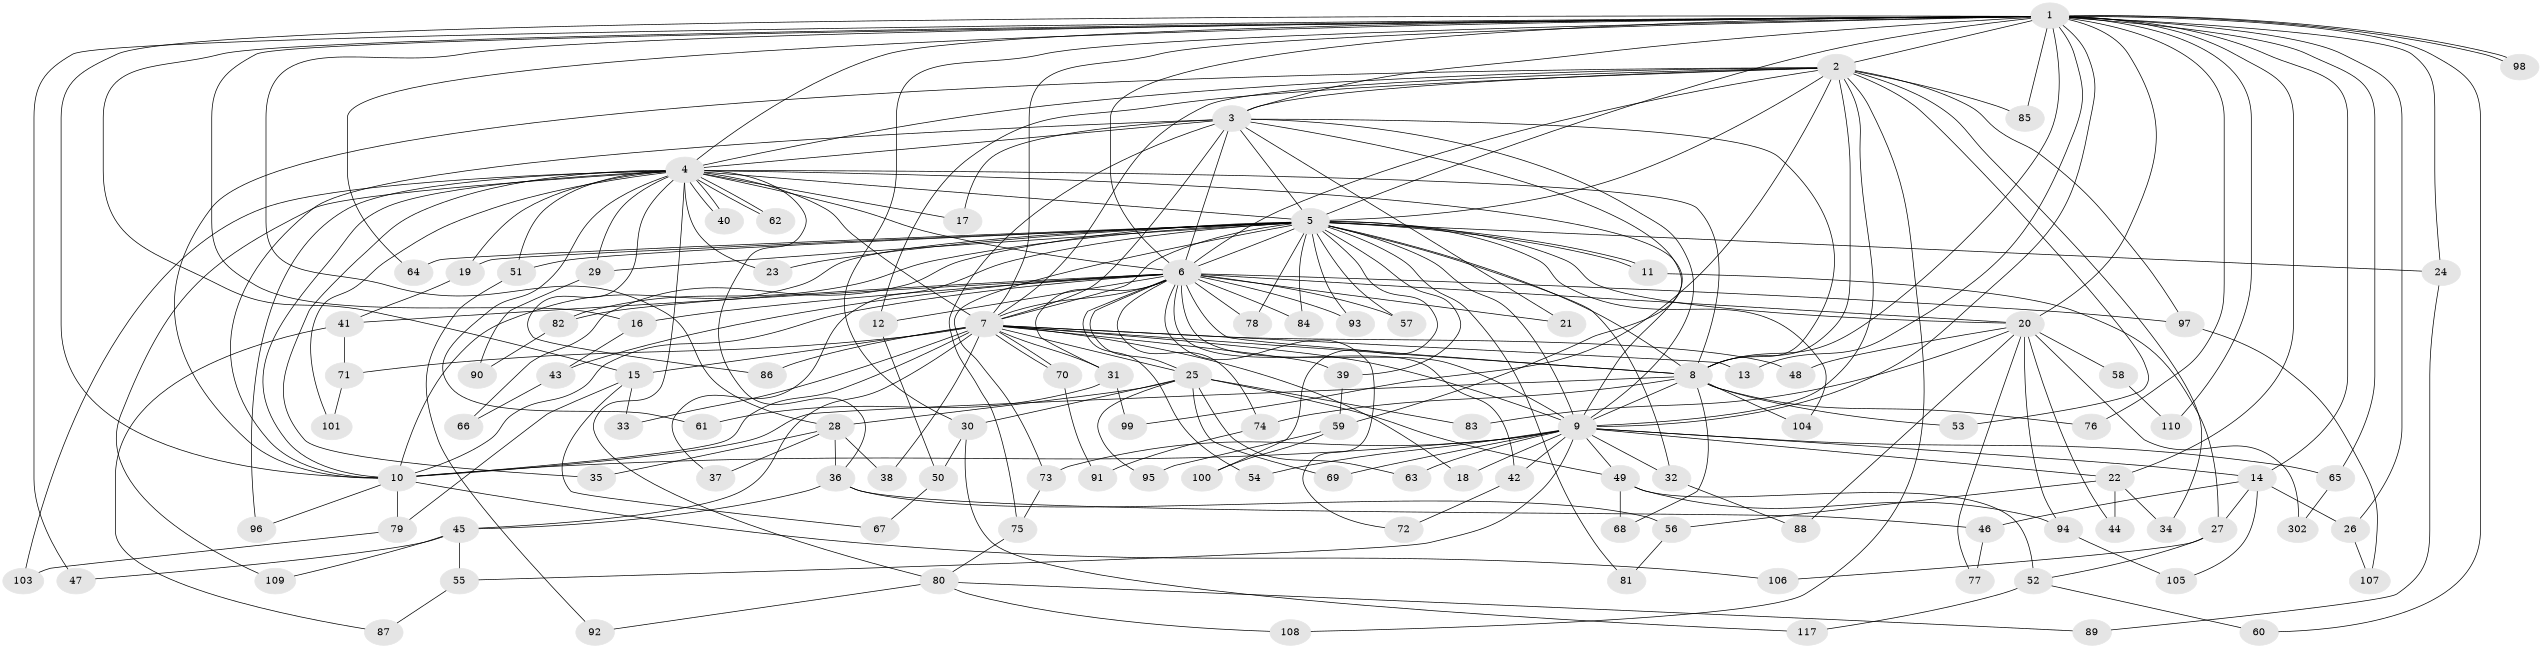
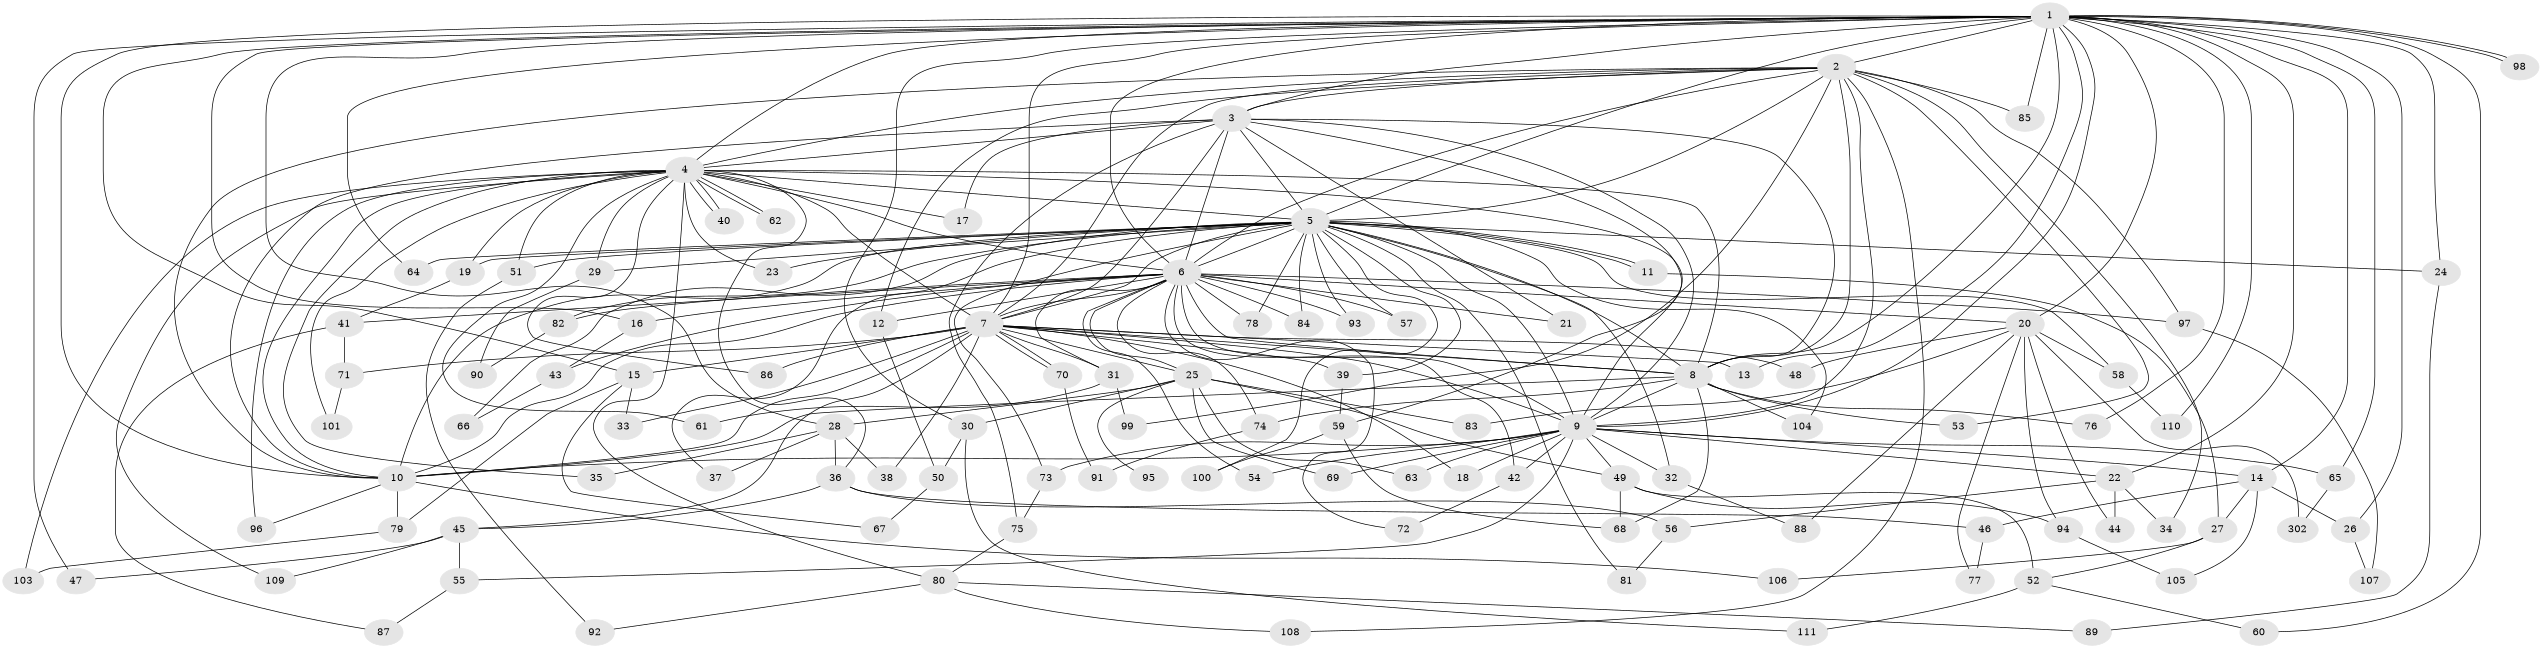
edge "5" -- "20": now "5" -- "58"
edge "59" -- "95": now "59" -- "68"
node "117": label "117" -> "111"
